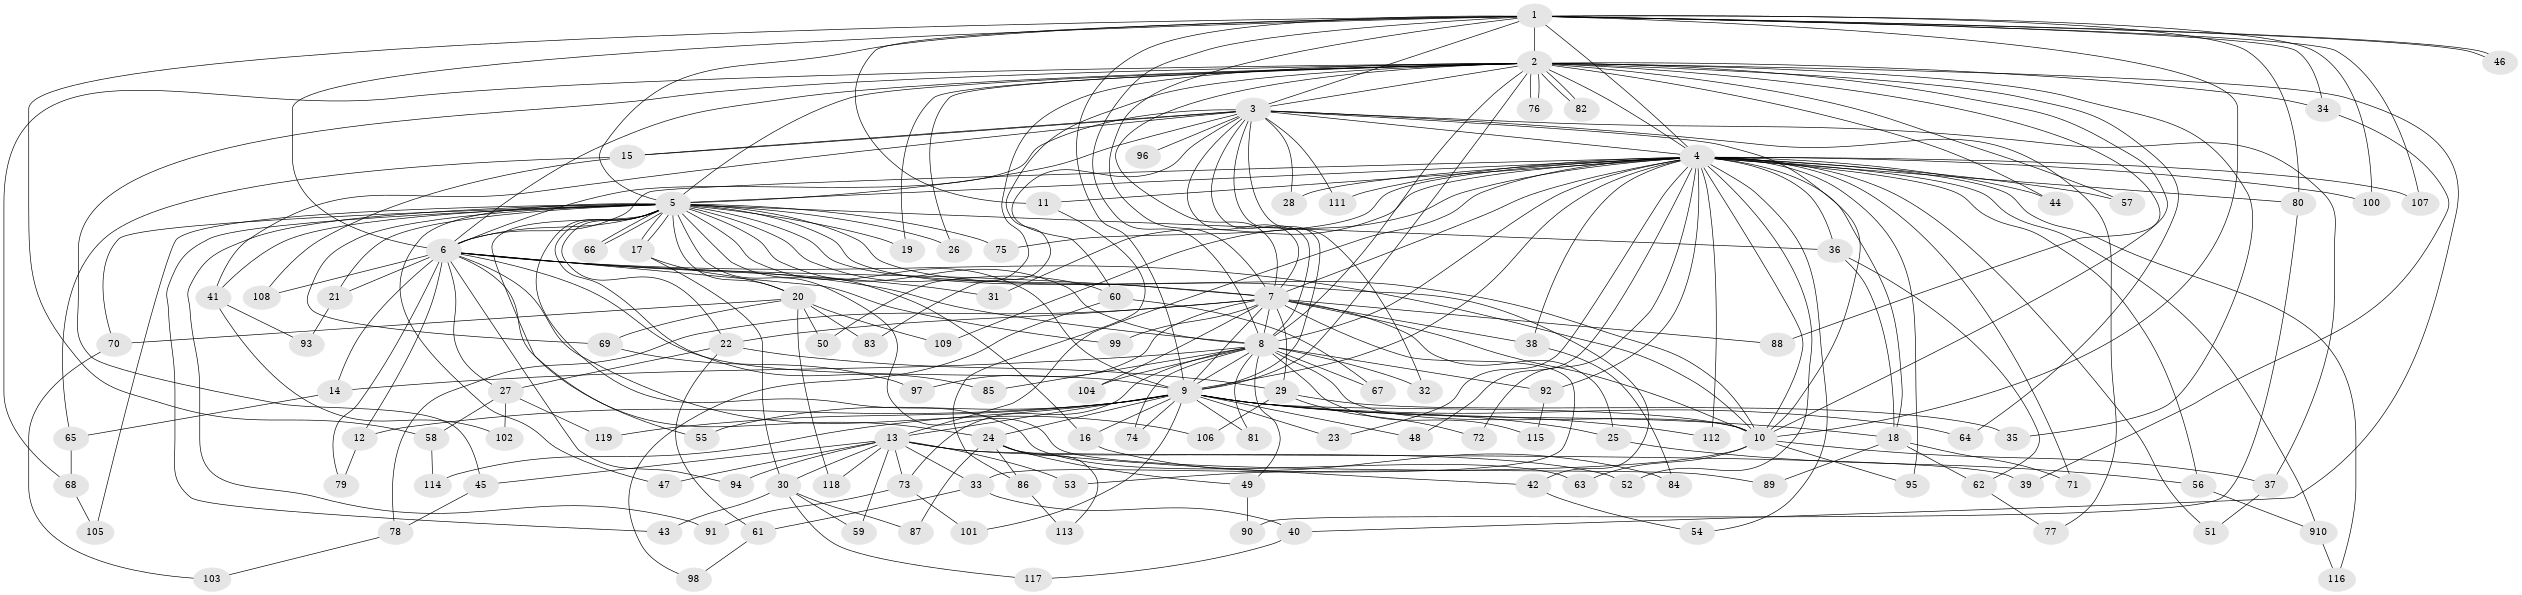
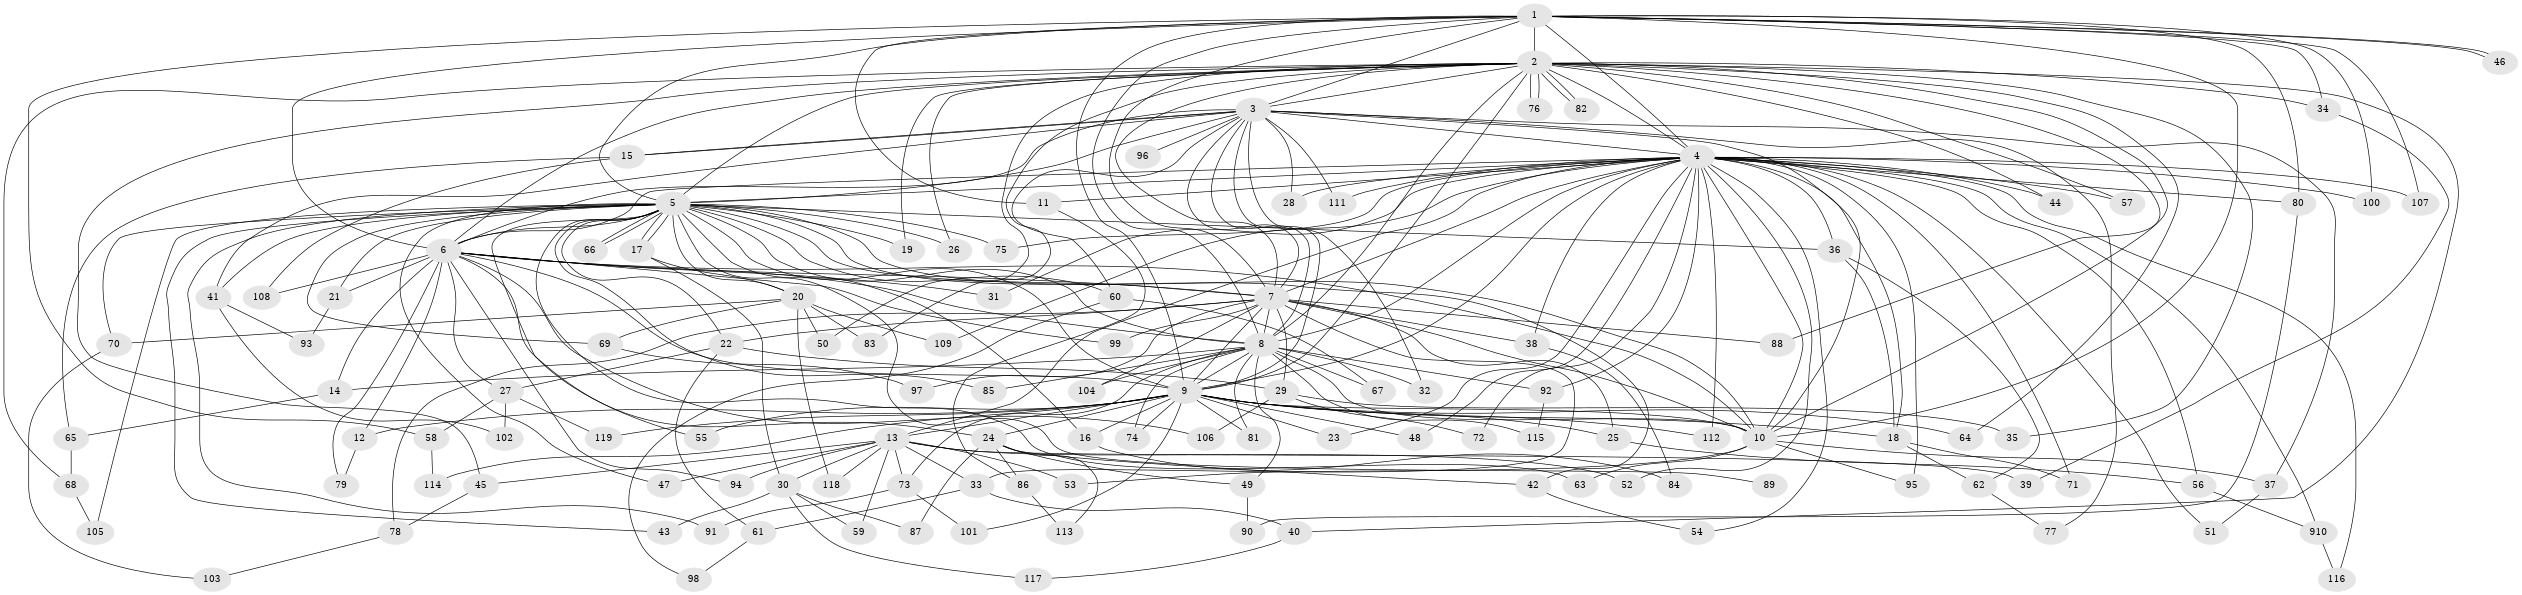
edge "18" -- "89": removed
